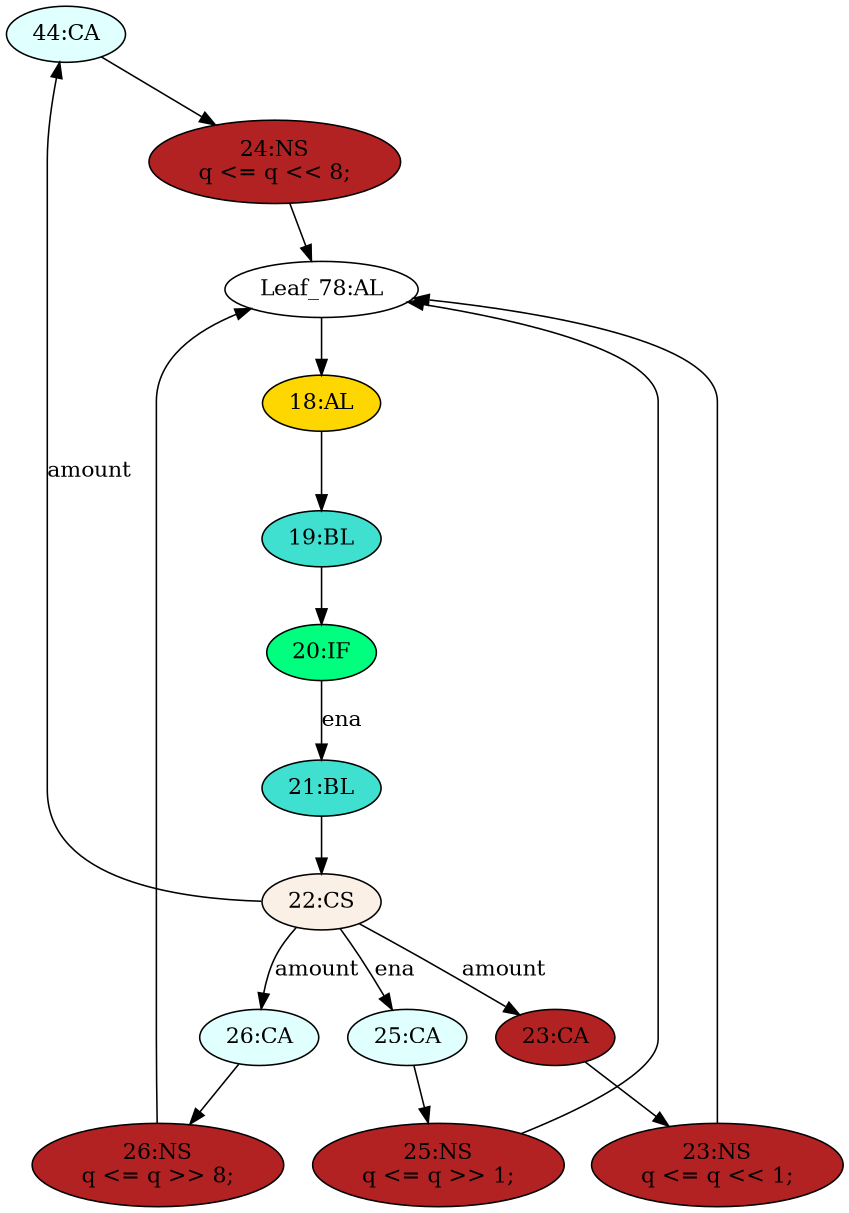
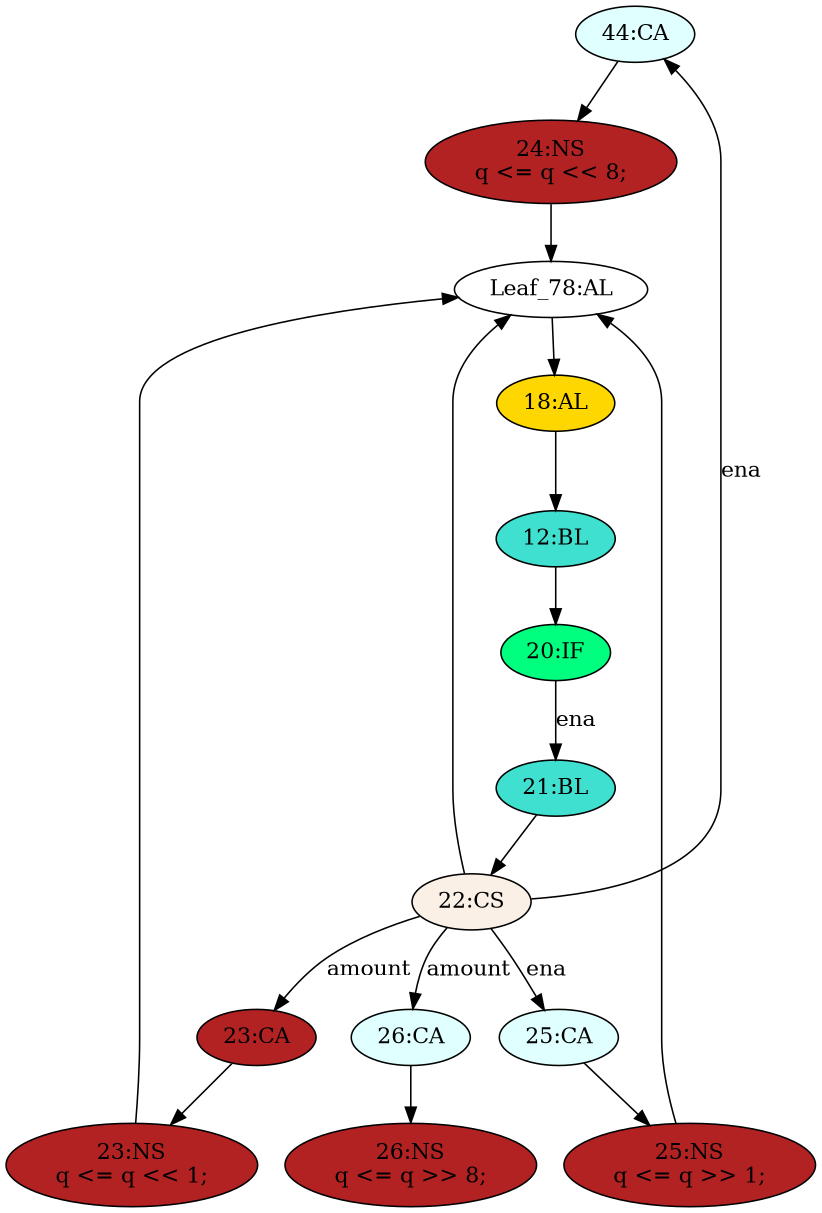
edge "22:CS" -> "44:CA": label "amount" -> "ena"
node "19:BL": label "19:BL" -> "12:BL"
edge "26:NS q <= q >> 8;" -> "Leaf_78:AL": now "22:CS" -> "Leaf_78:AL"
